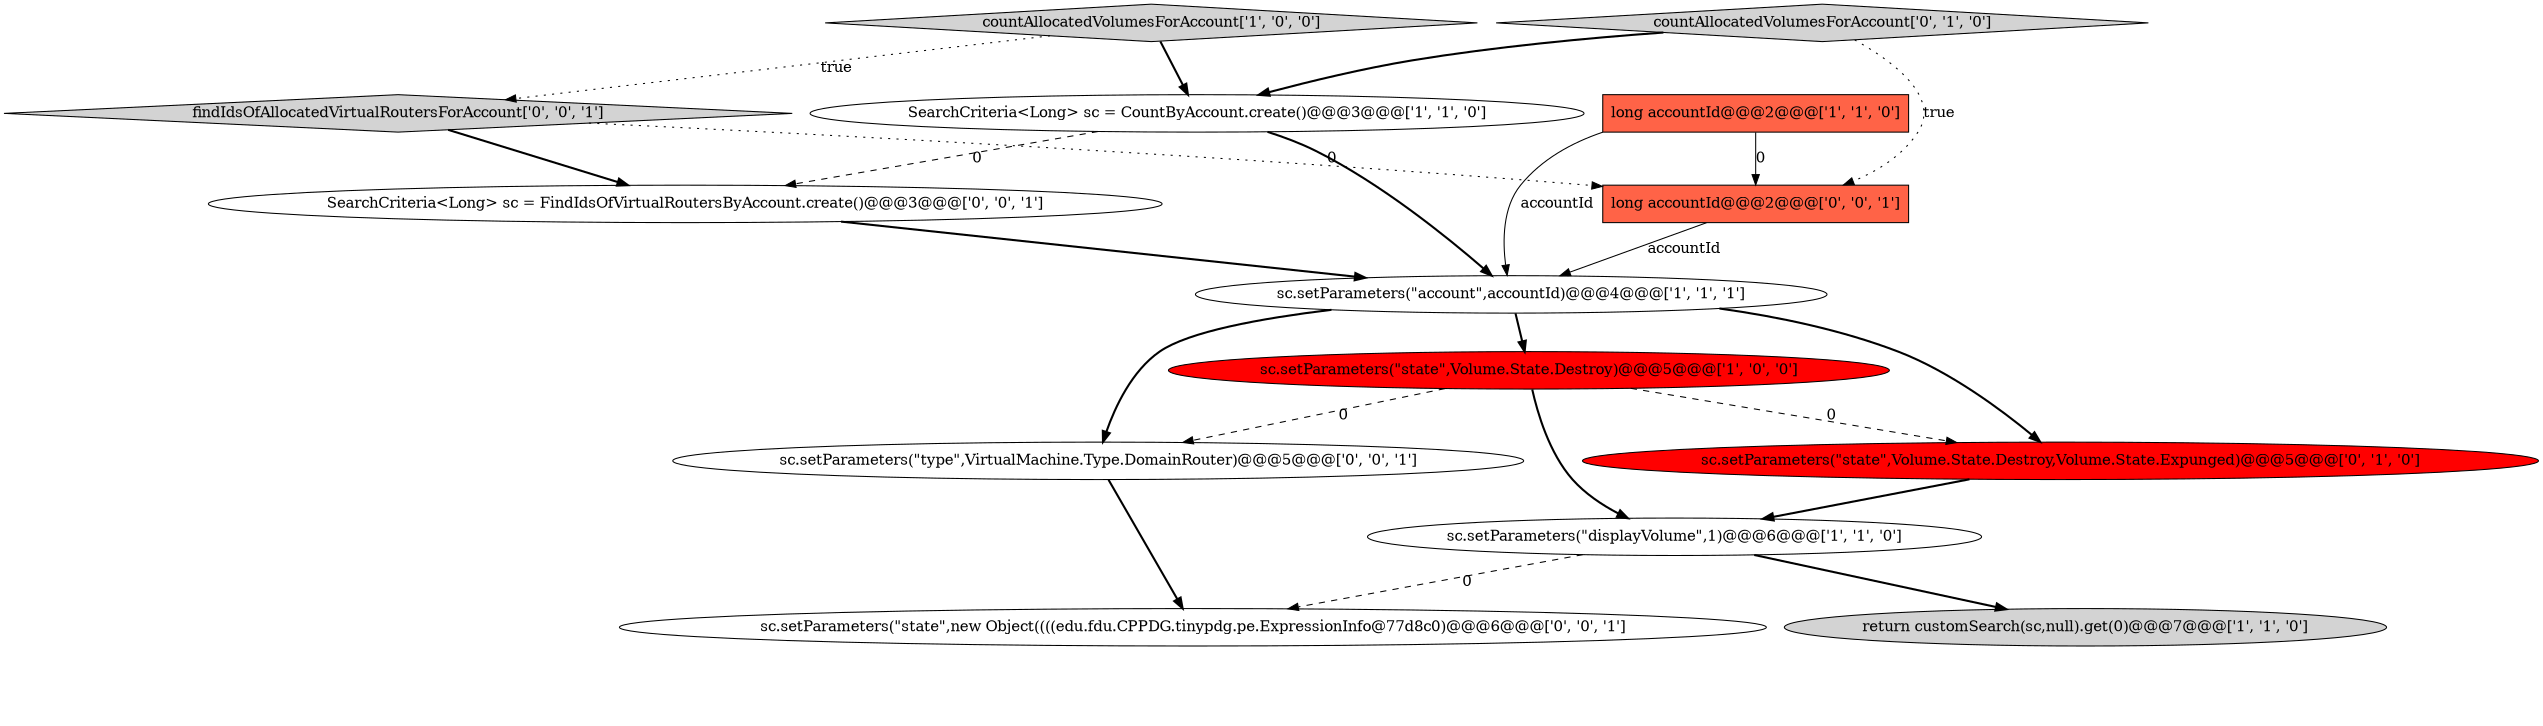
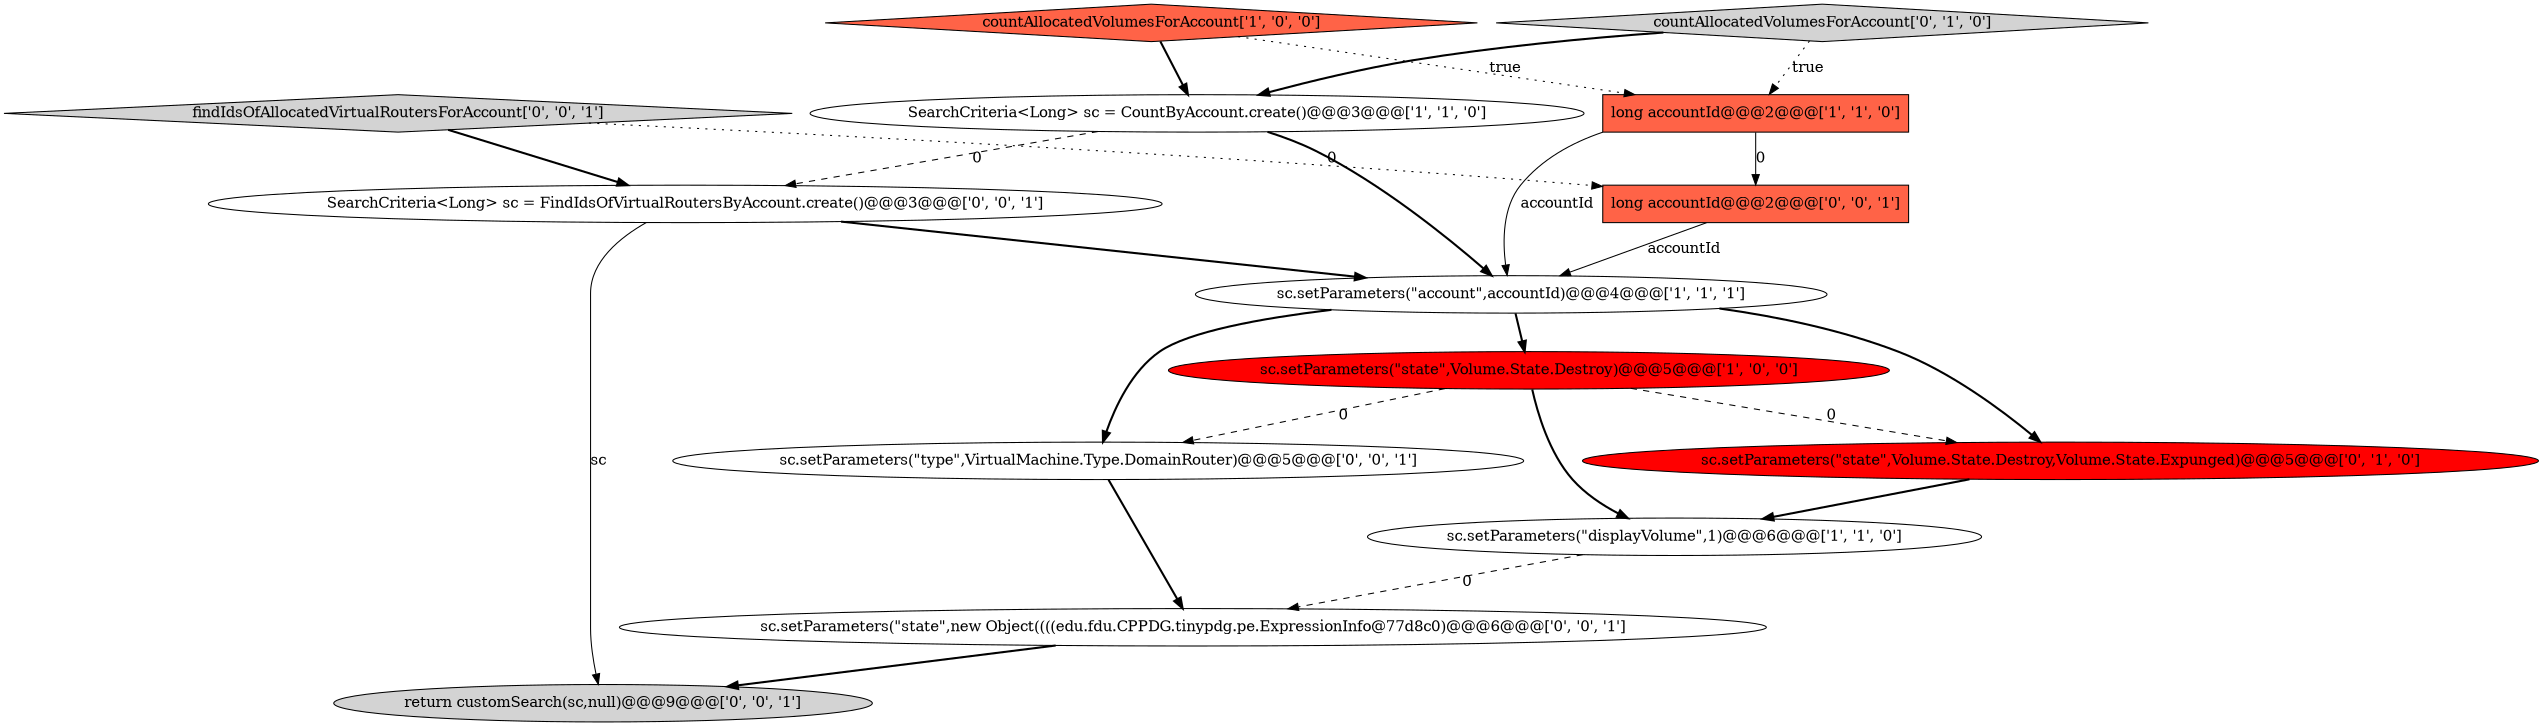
node "countAllocatedVolumesForAccount['1', '0', '0']": fillcolor lightgray -> tomato
edge "countAllocatedVolumesForAccount['1', '0', '0']" -> "findIdsOfAllocatedVirtualRoutersForAccount['0', '0', '1']": now "countAllocatedVolumesForAccount['1', '0', '0']" -> "long accountId@@@2@@@['1', '1', '0']"
edge "countAllocatedVolumesForAccount['0', '1', '0']" -> "long accountId@@@2@@@['0', '0', '1']": now "countAllocatedVolumesForAccount['0', '1', '0']" -> "long accountId@@@2@@@['1', '1', '0']"
node "return customSearch(sc,null).get(0)@@@7@@@['1', '1', '0']": removed
node "return customSearch(sc,null)@@@9@@@['0', '0', '1']": added
